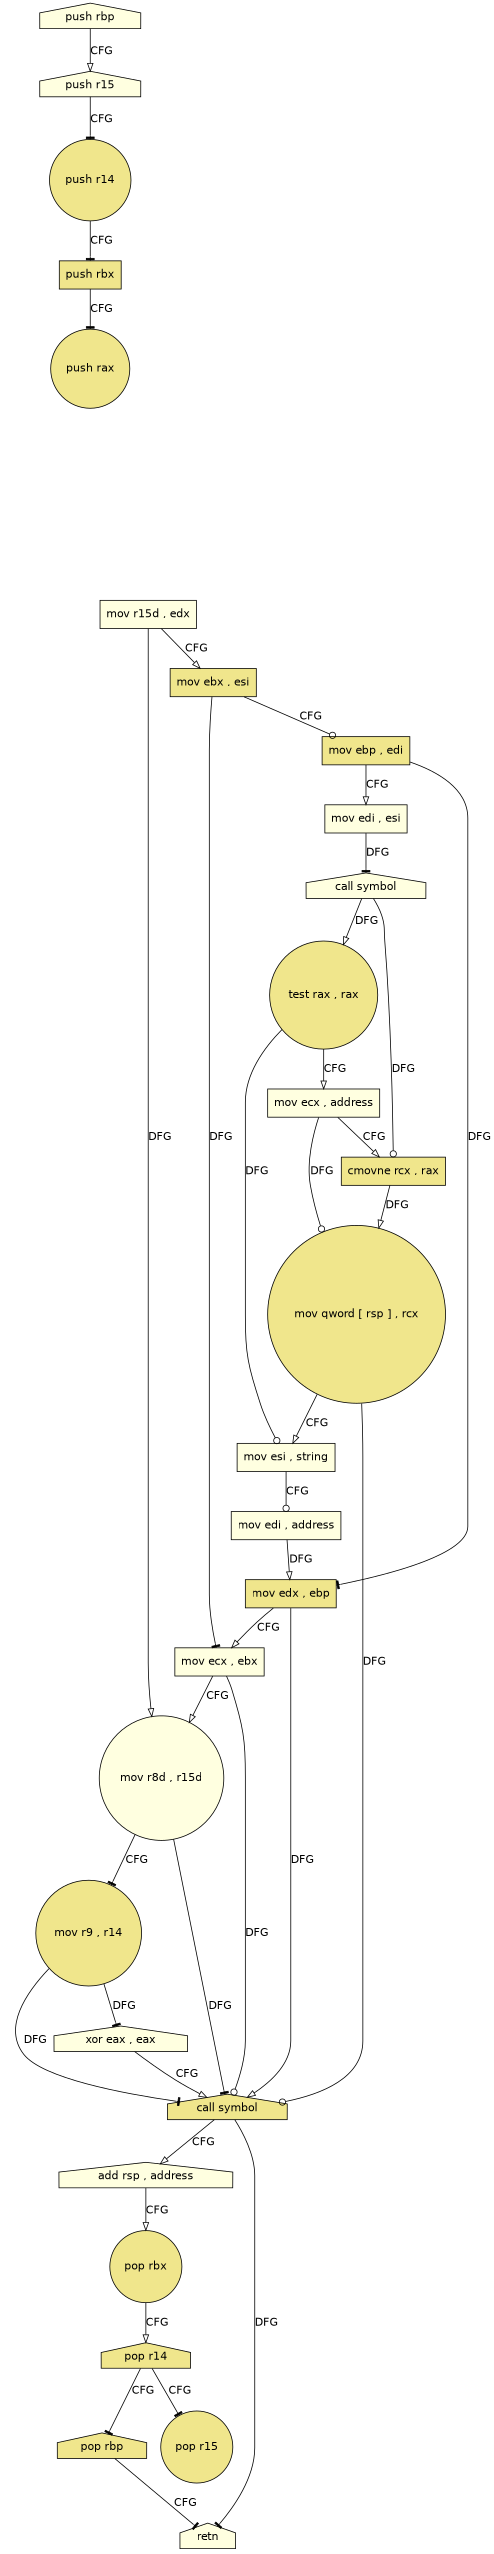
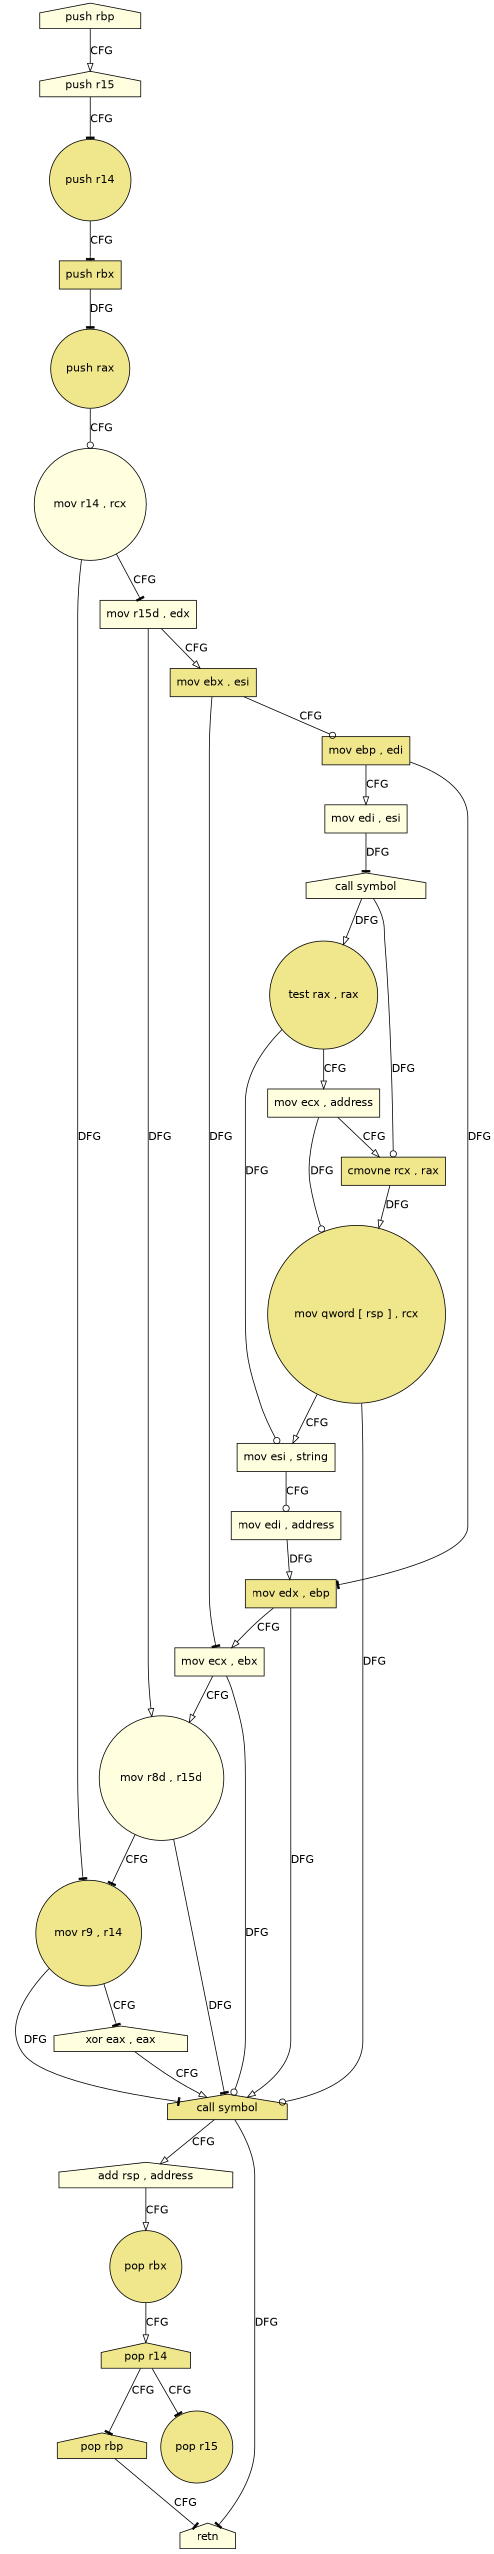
edge "push rbx" -> "push rax": label "CFG" -> "DFG"
node "mov r14 , rcx": added
edge "mov r9 , r14" -> "xor eax , eax": label "DFG" -> "CFG"
